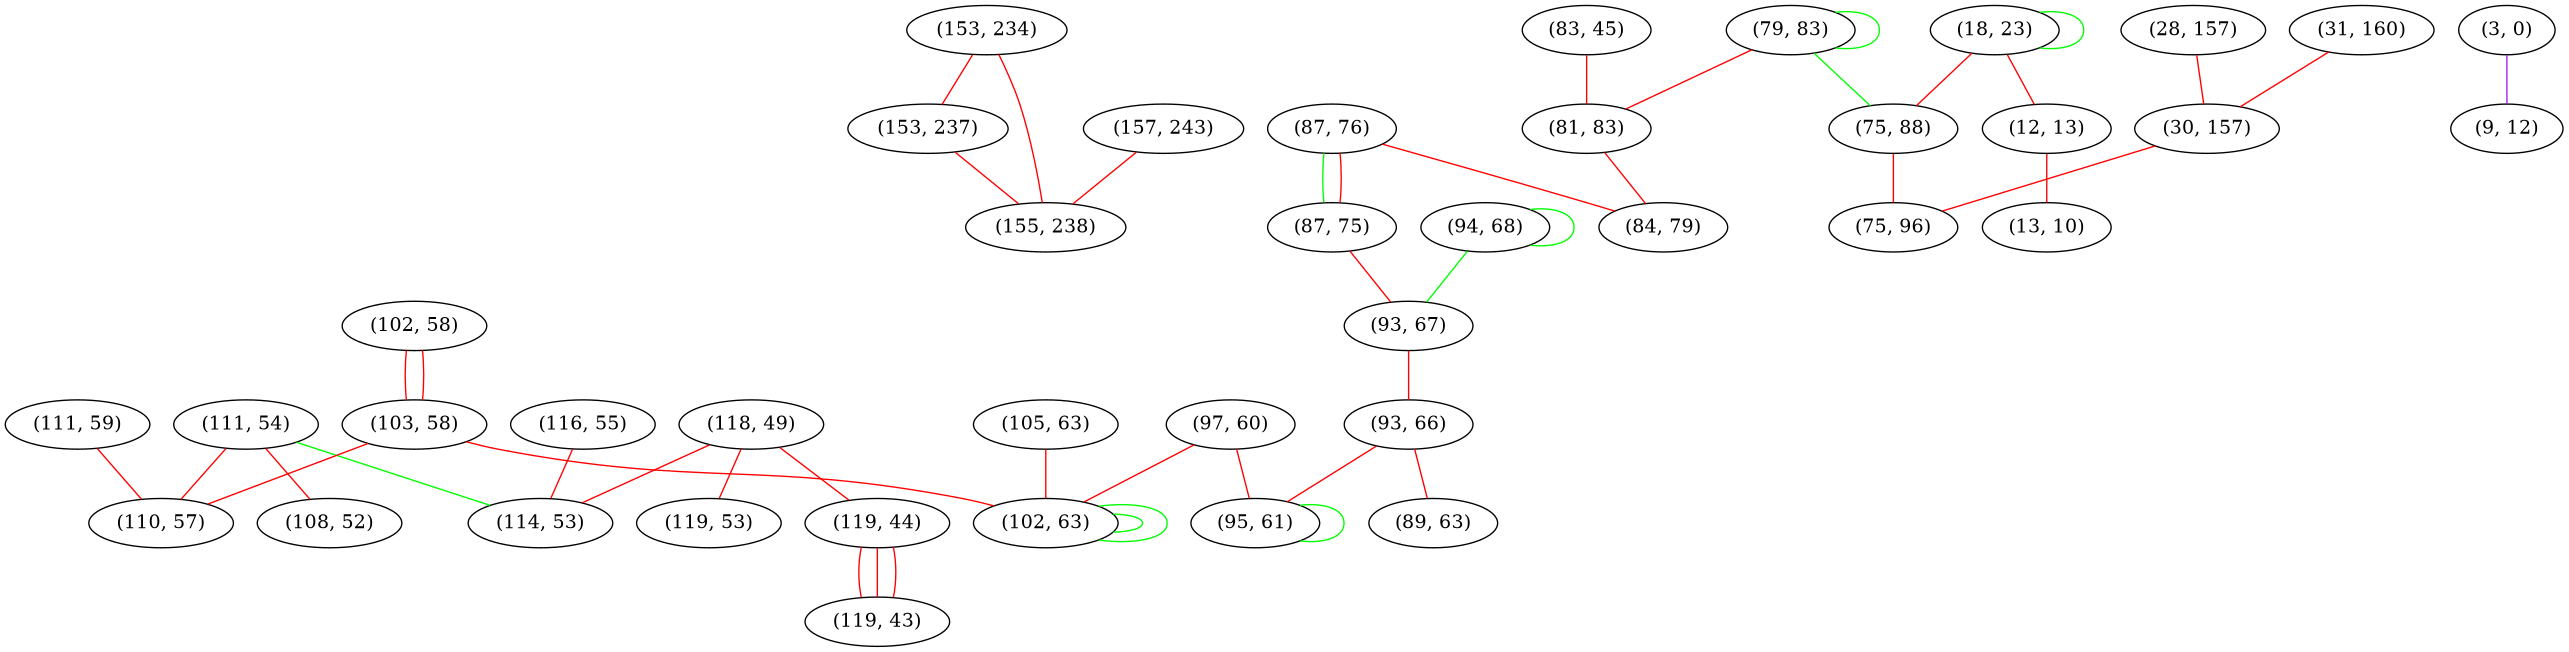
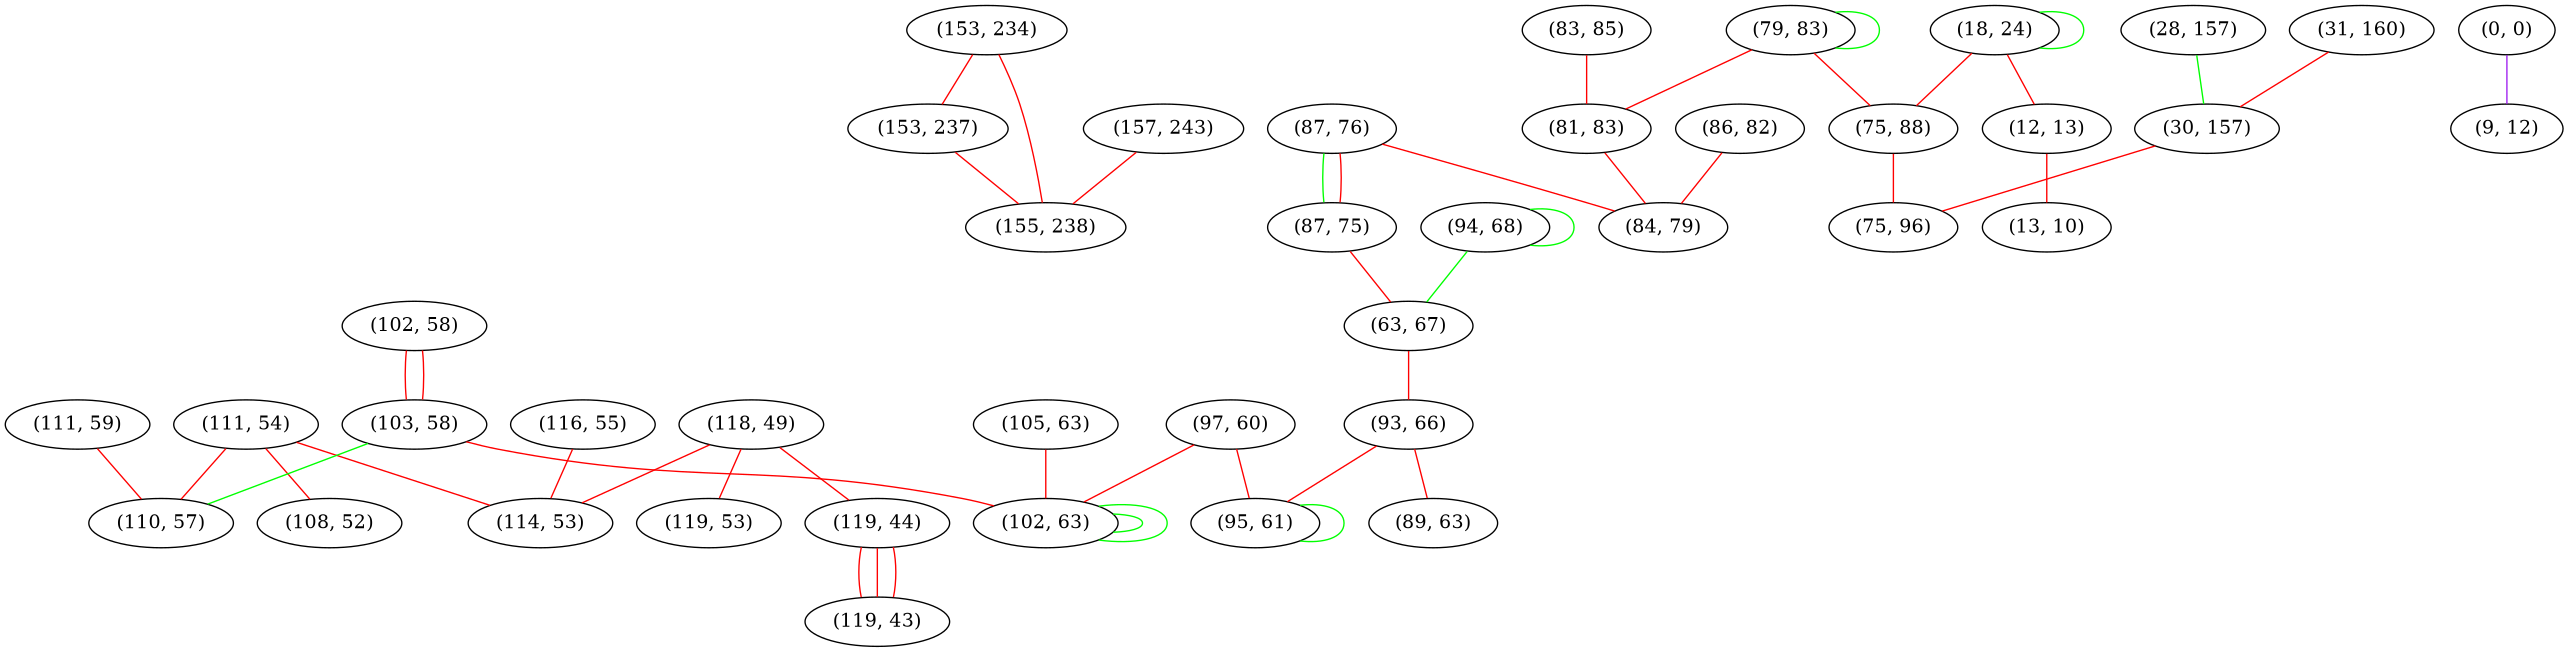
node "(83, 45)": label "(83, 45)" -> "(83, 85)"
node "(18, 23)": label "(18, 23)" -> "(18, 24)"
node "(3, 0)": label "(3, 0)" -> "(0, 0)"
edge "(79, 83)" -- "(75, 88)": color green -> red
edge "(28, 157)" -- "(30, 157)": color red -> green
node "(86, 82)": added
node "(93, 67)": label "(93, 67)" -> "(63, 67)"
edge "(103, 58)" -- "(110, 57)": color red -> green
edge "(111, 54)" -- "(114, 53)": color green -> red
